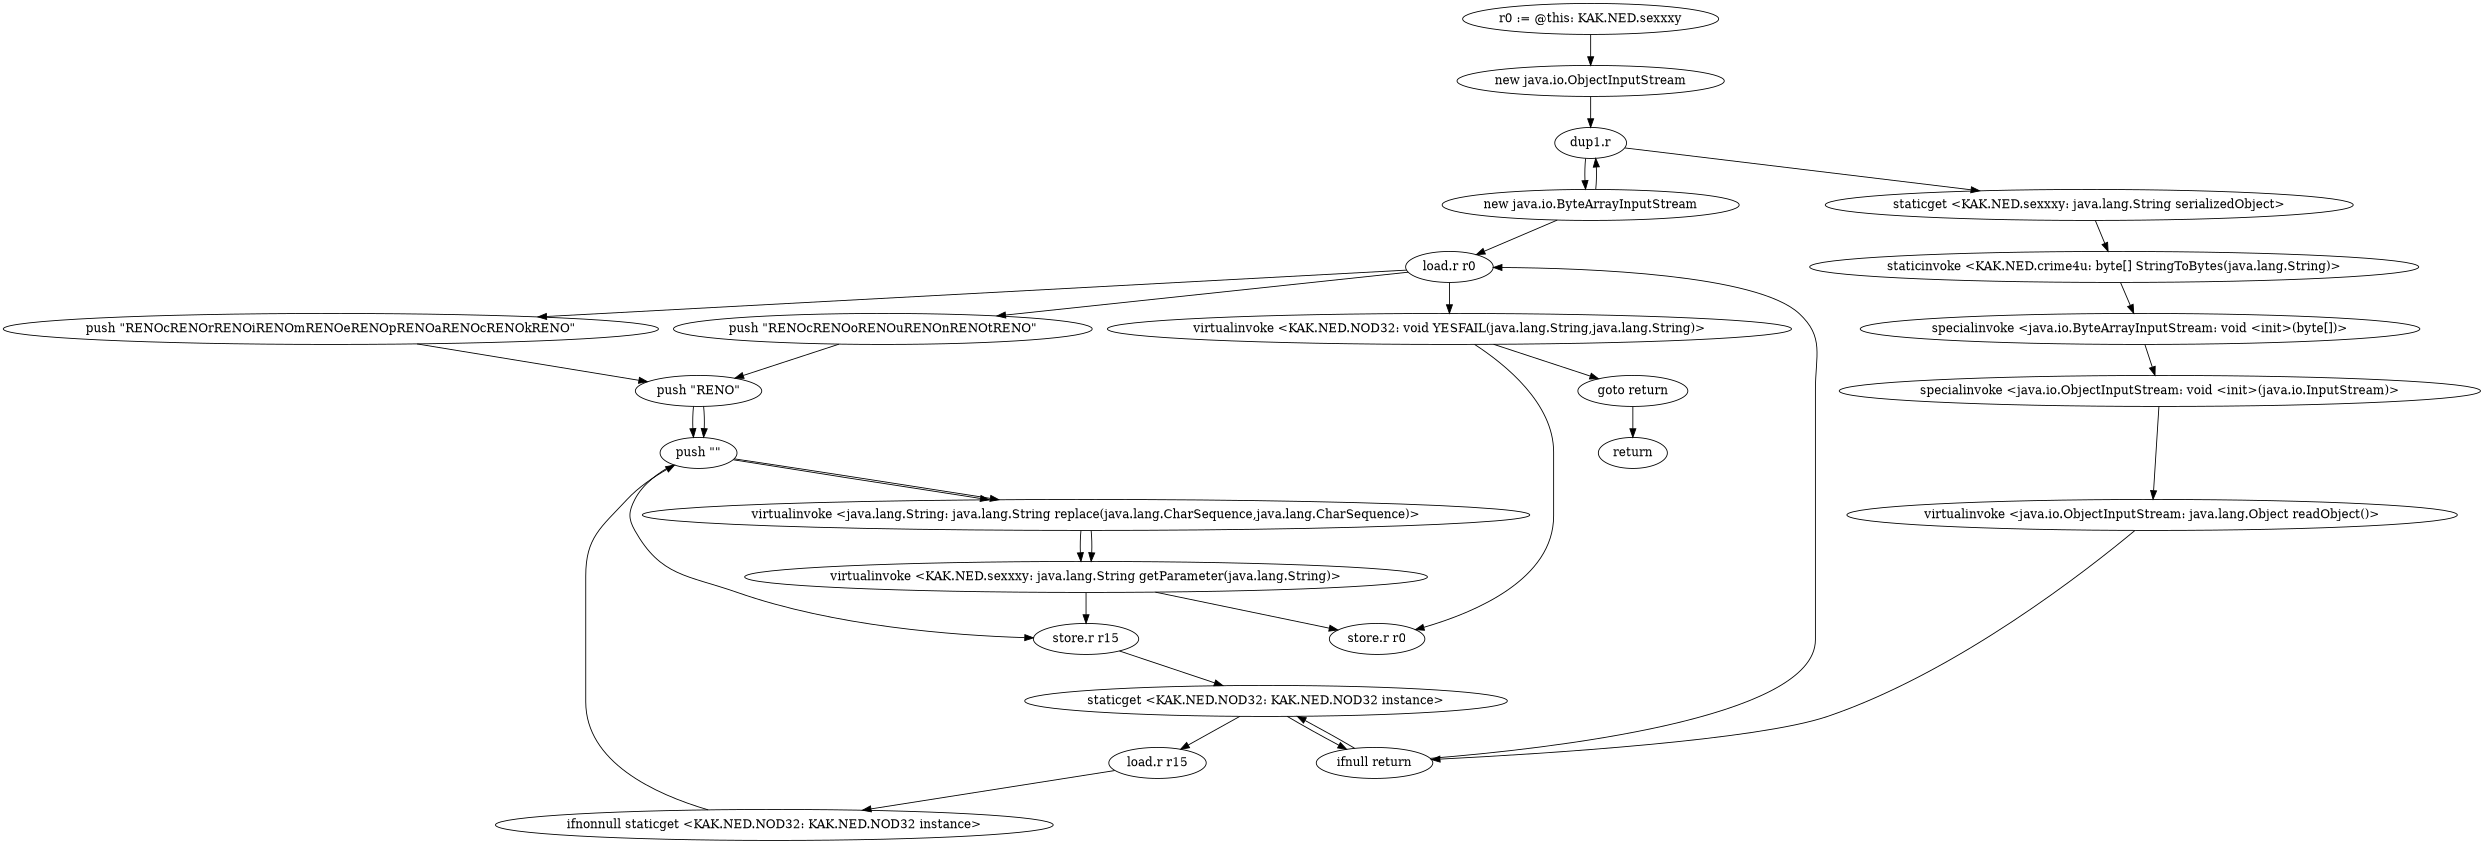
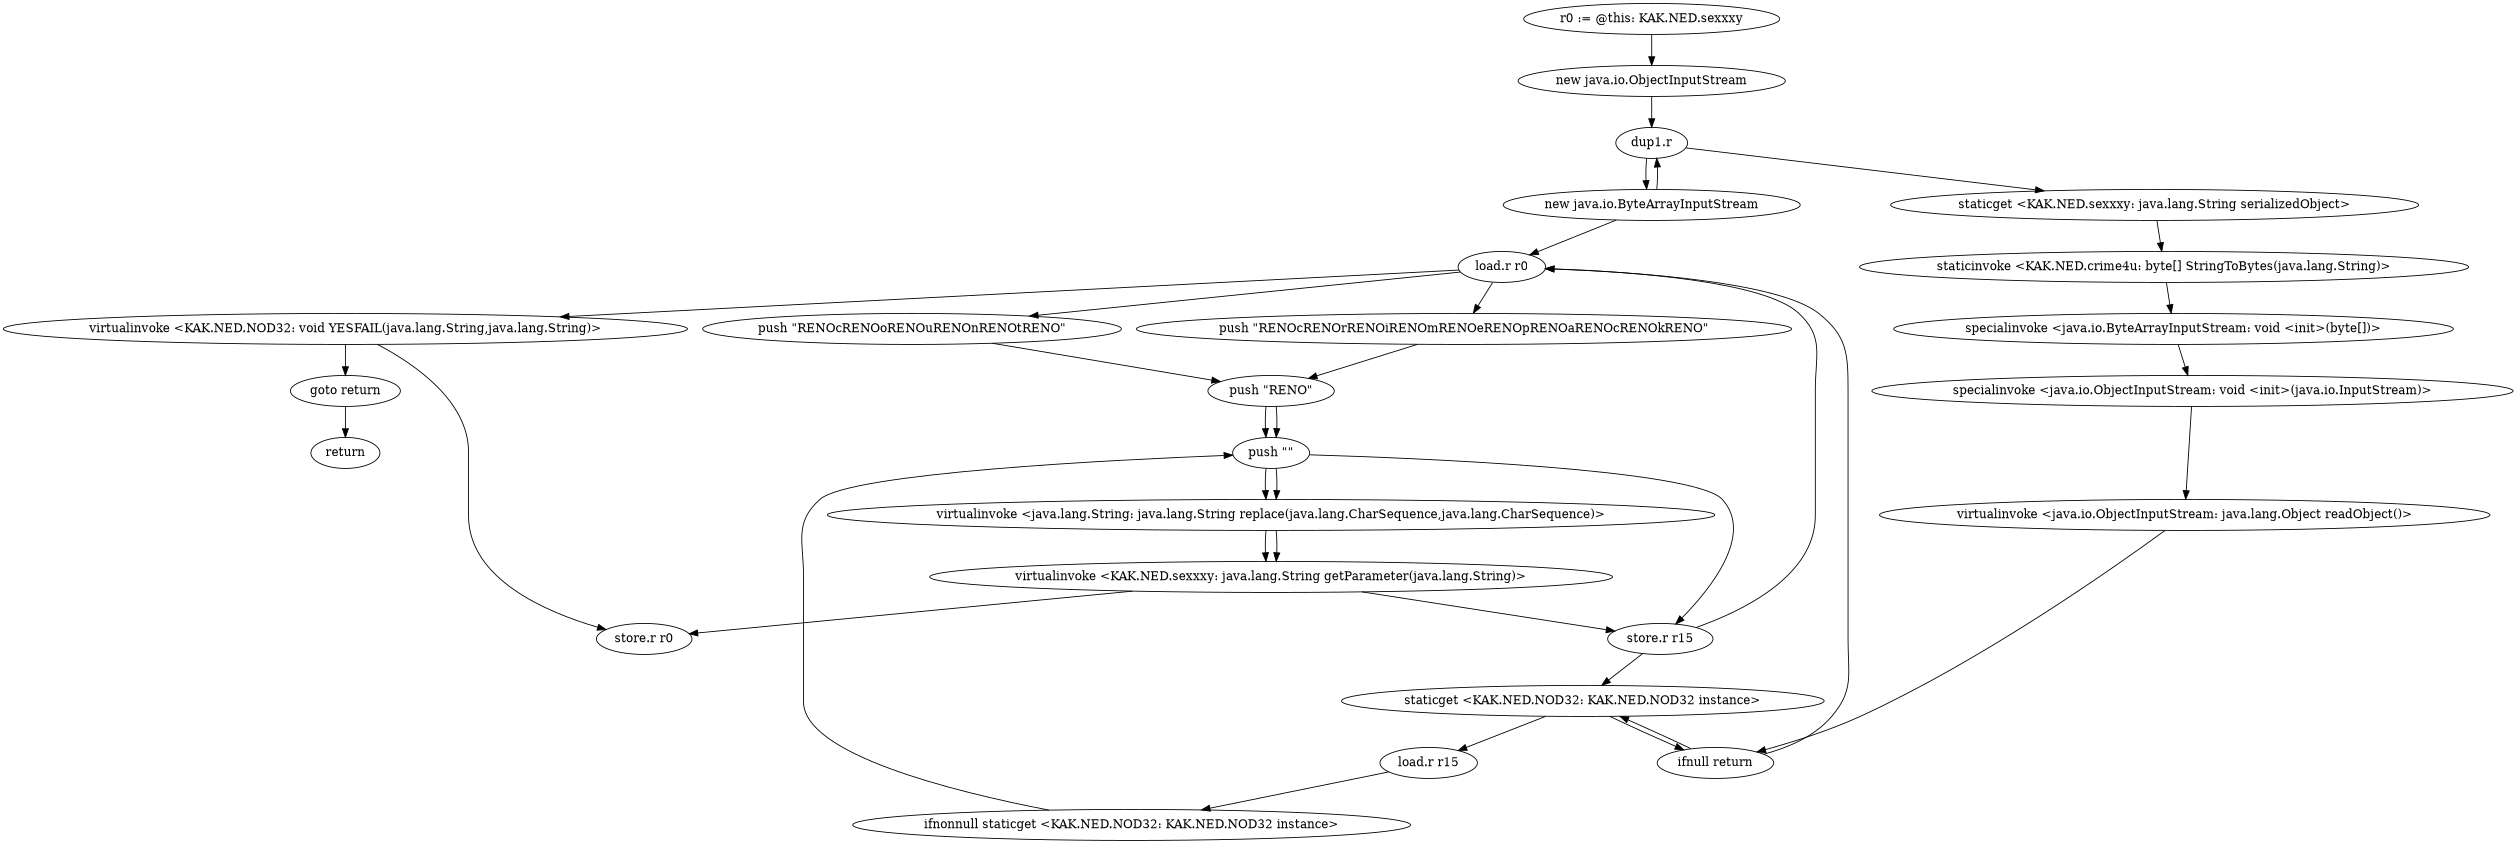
edge "store.r r15" -> "load.r r0": added
